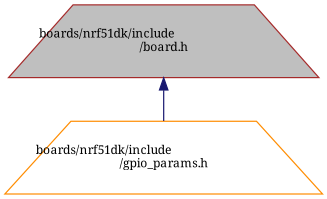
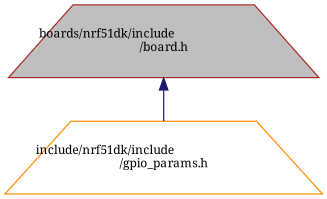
node "boards/nrf51dk/include /gpio_params.h": label "boards/nrf51dk/include /gpio_params.h" -> "include/nrf51dk/include /gpio_params.h"
